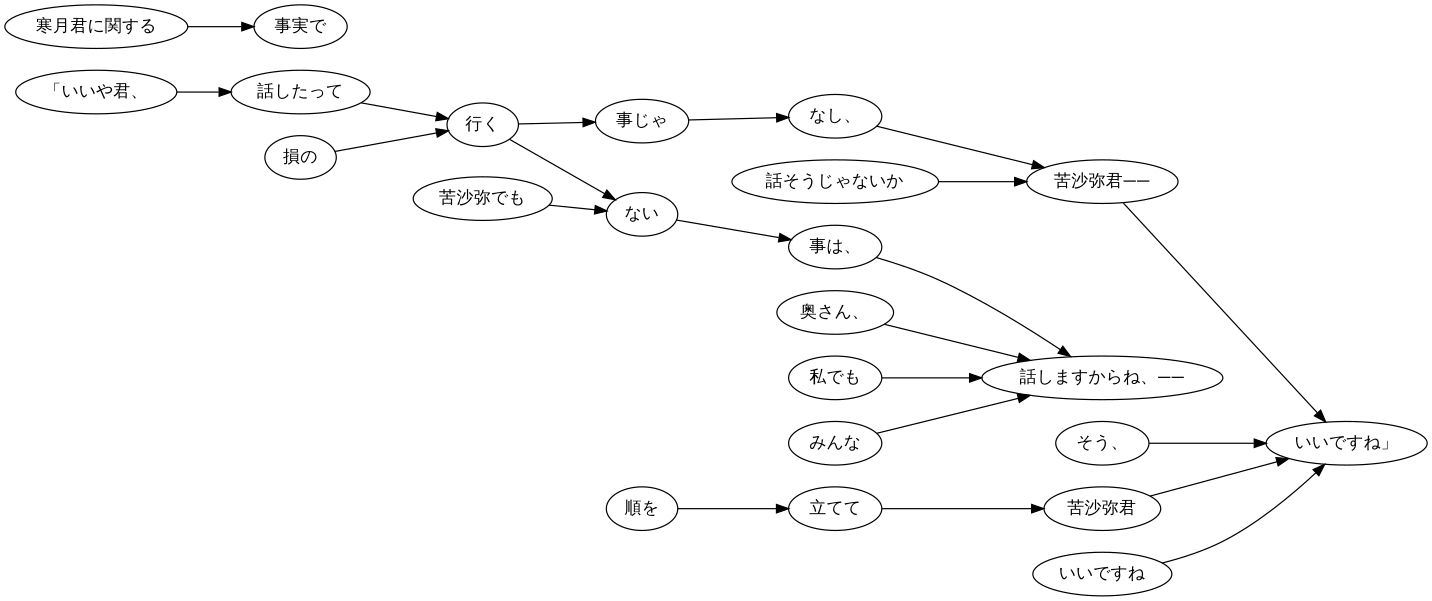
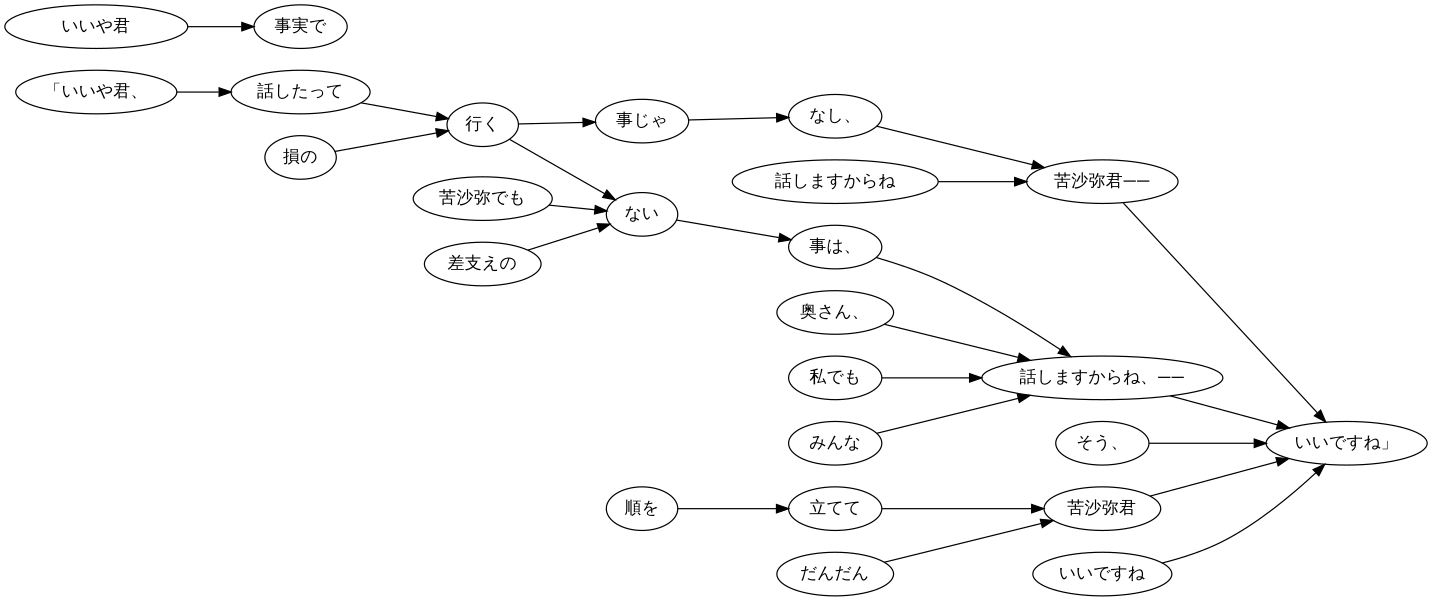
node "寒月君に関する": label "寒月君に関する" -> "いいや君"
node "話そうじゃないか": label "話そうじゃないか" -> "話しますからね"
node "差支えの": added
edge "話しますからね、——" -> "いいですね」": added
node "だんだん": added
